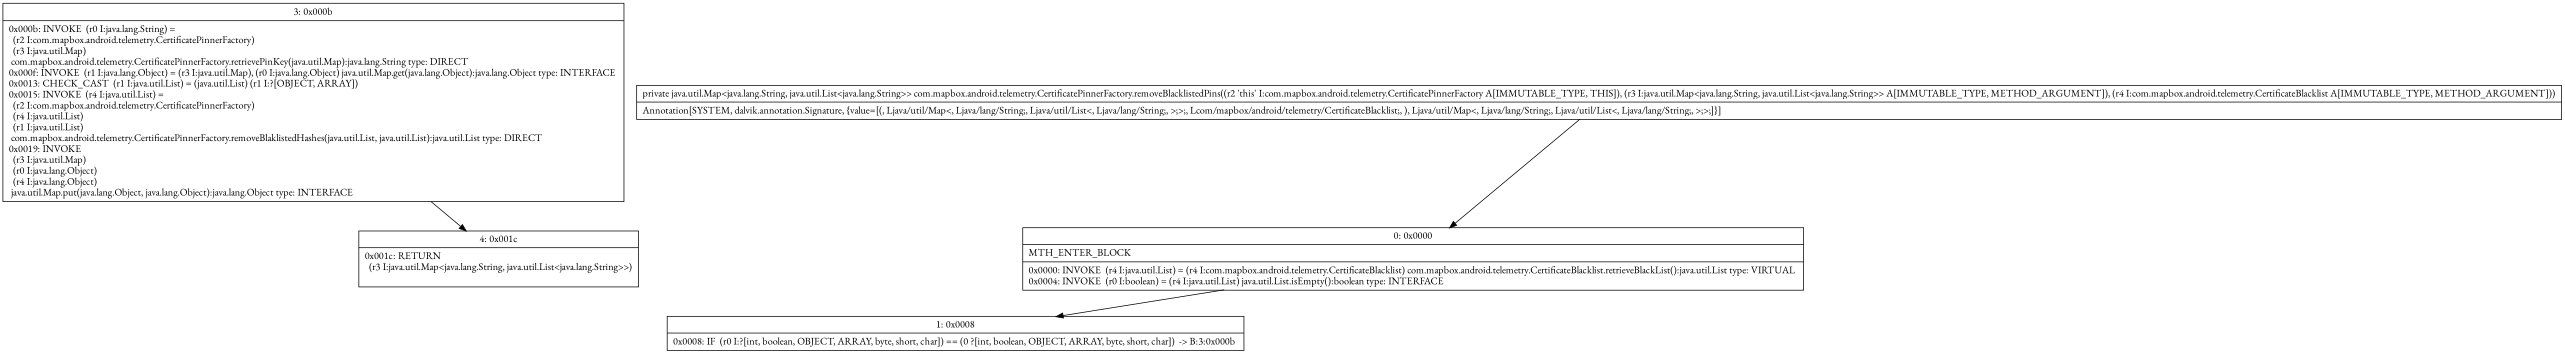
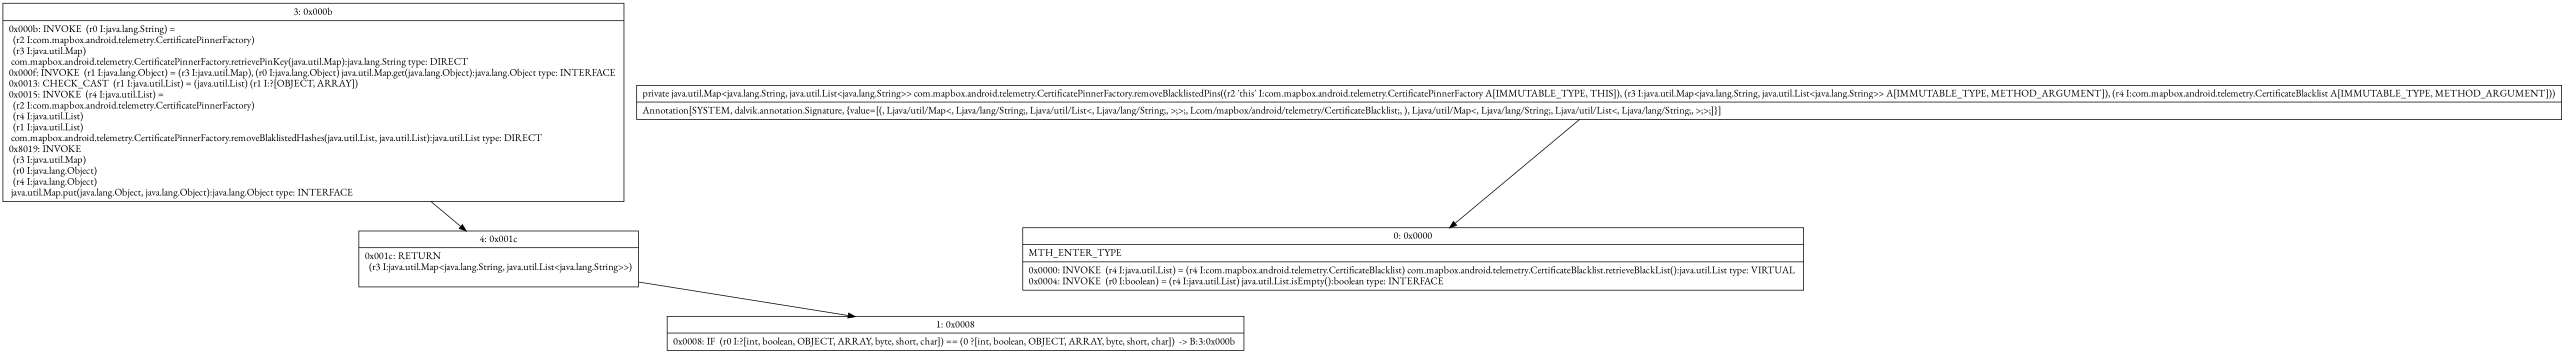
node "3: 0x000b": text "0x0019: INVOKE" -> "0x8019: INVOKE"
node "0: 0x0000": text "MTH_ENTER_BLOCK" -> "MTH_ENTER_TYPE"
edge "0: 0x0000" -> "1: 0x0008": now "4: 0x001c" -> "1: 0x0008"
